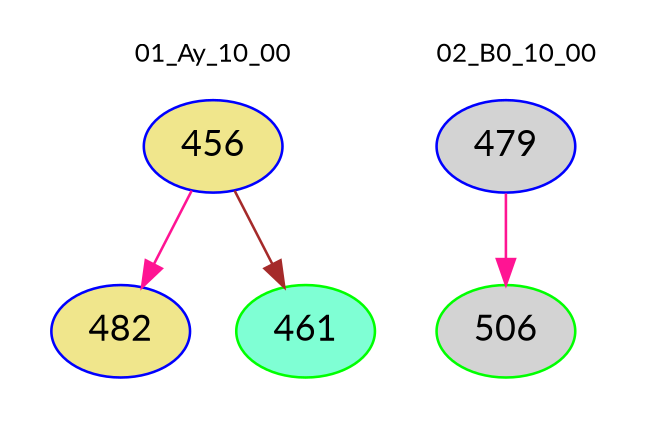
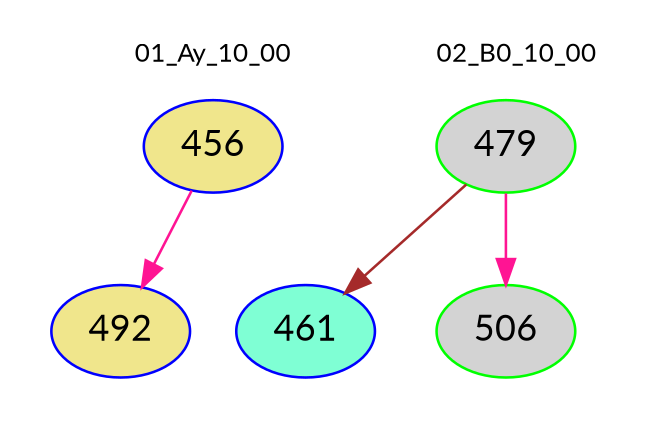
node "479": color blue -> green
edge "456" -> "461": now "479" -> "461"
node "482": label "482" -> "492"
node "461": color green -> blue
